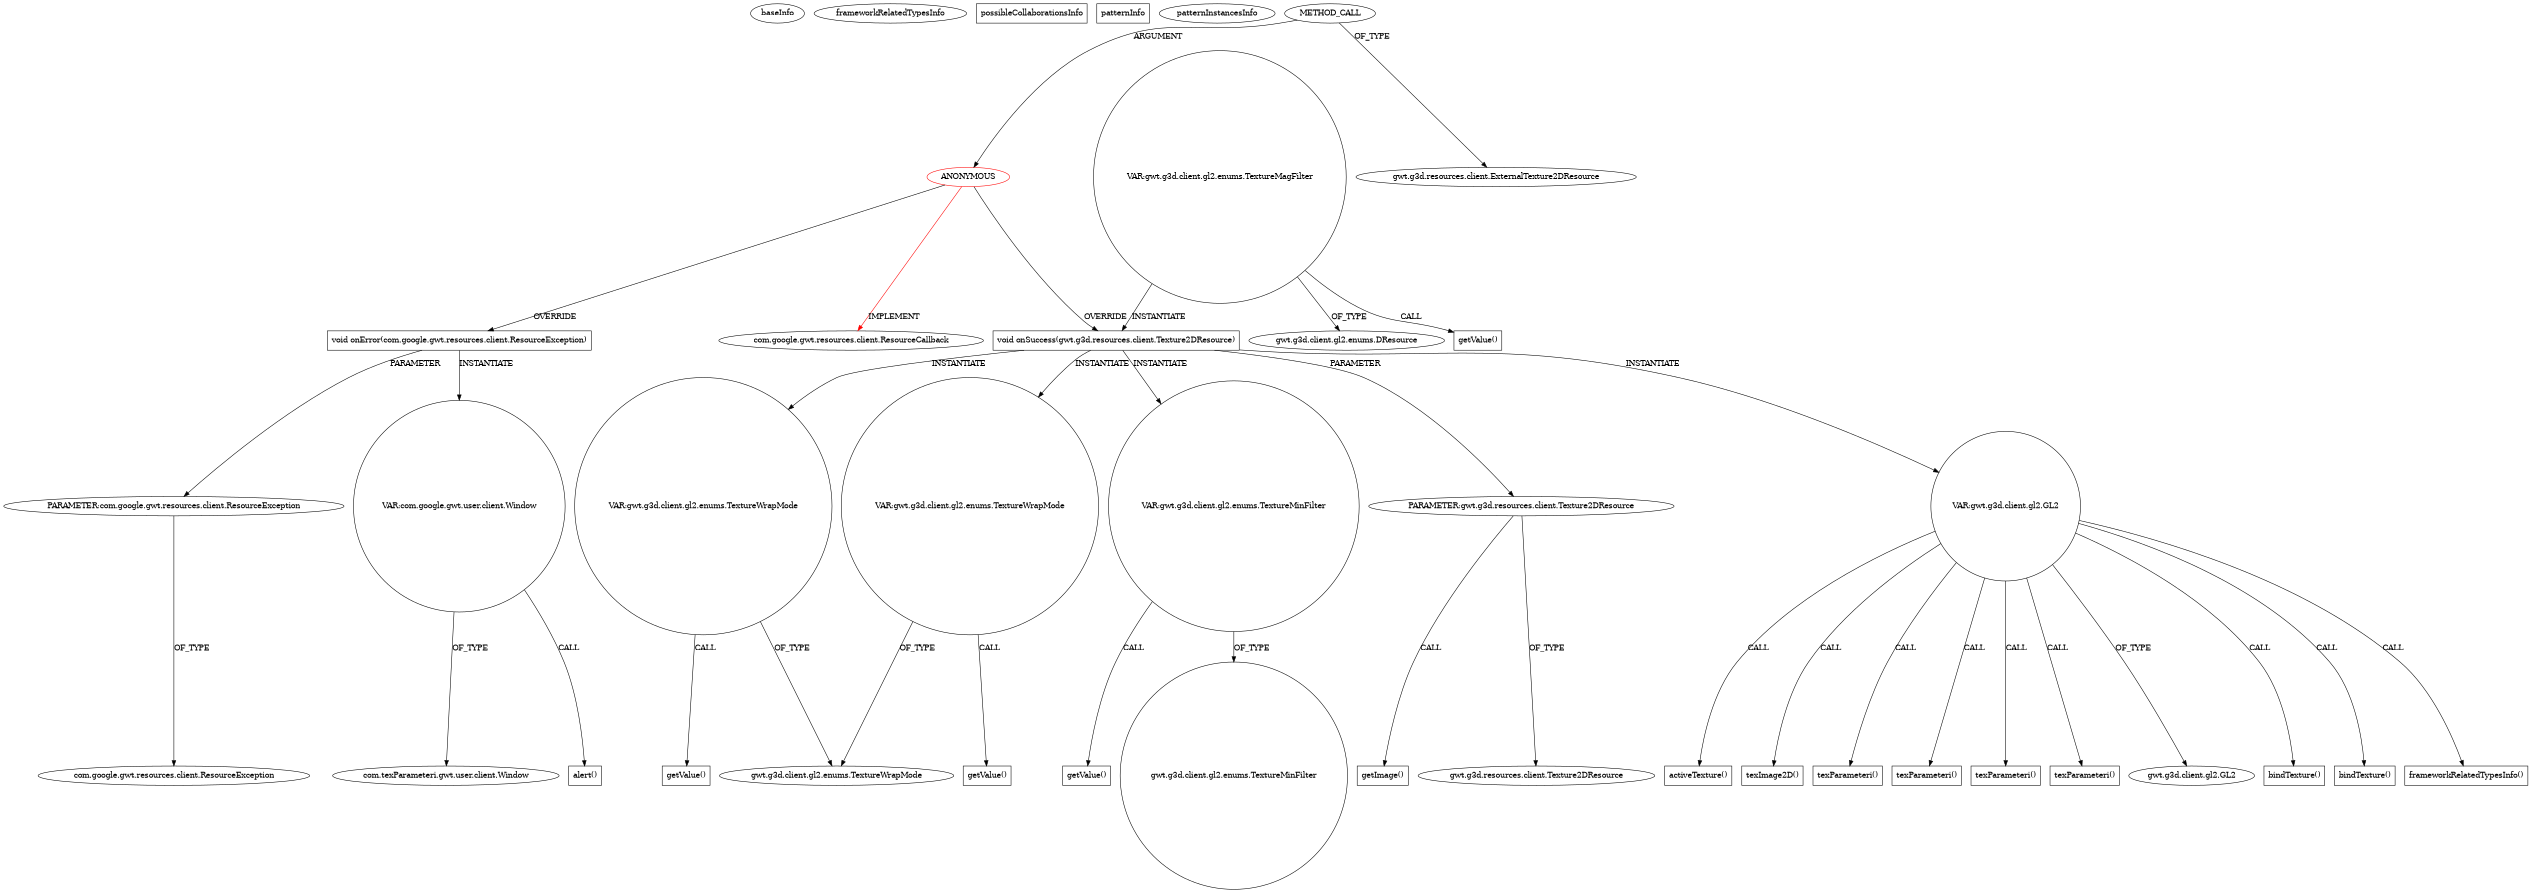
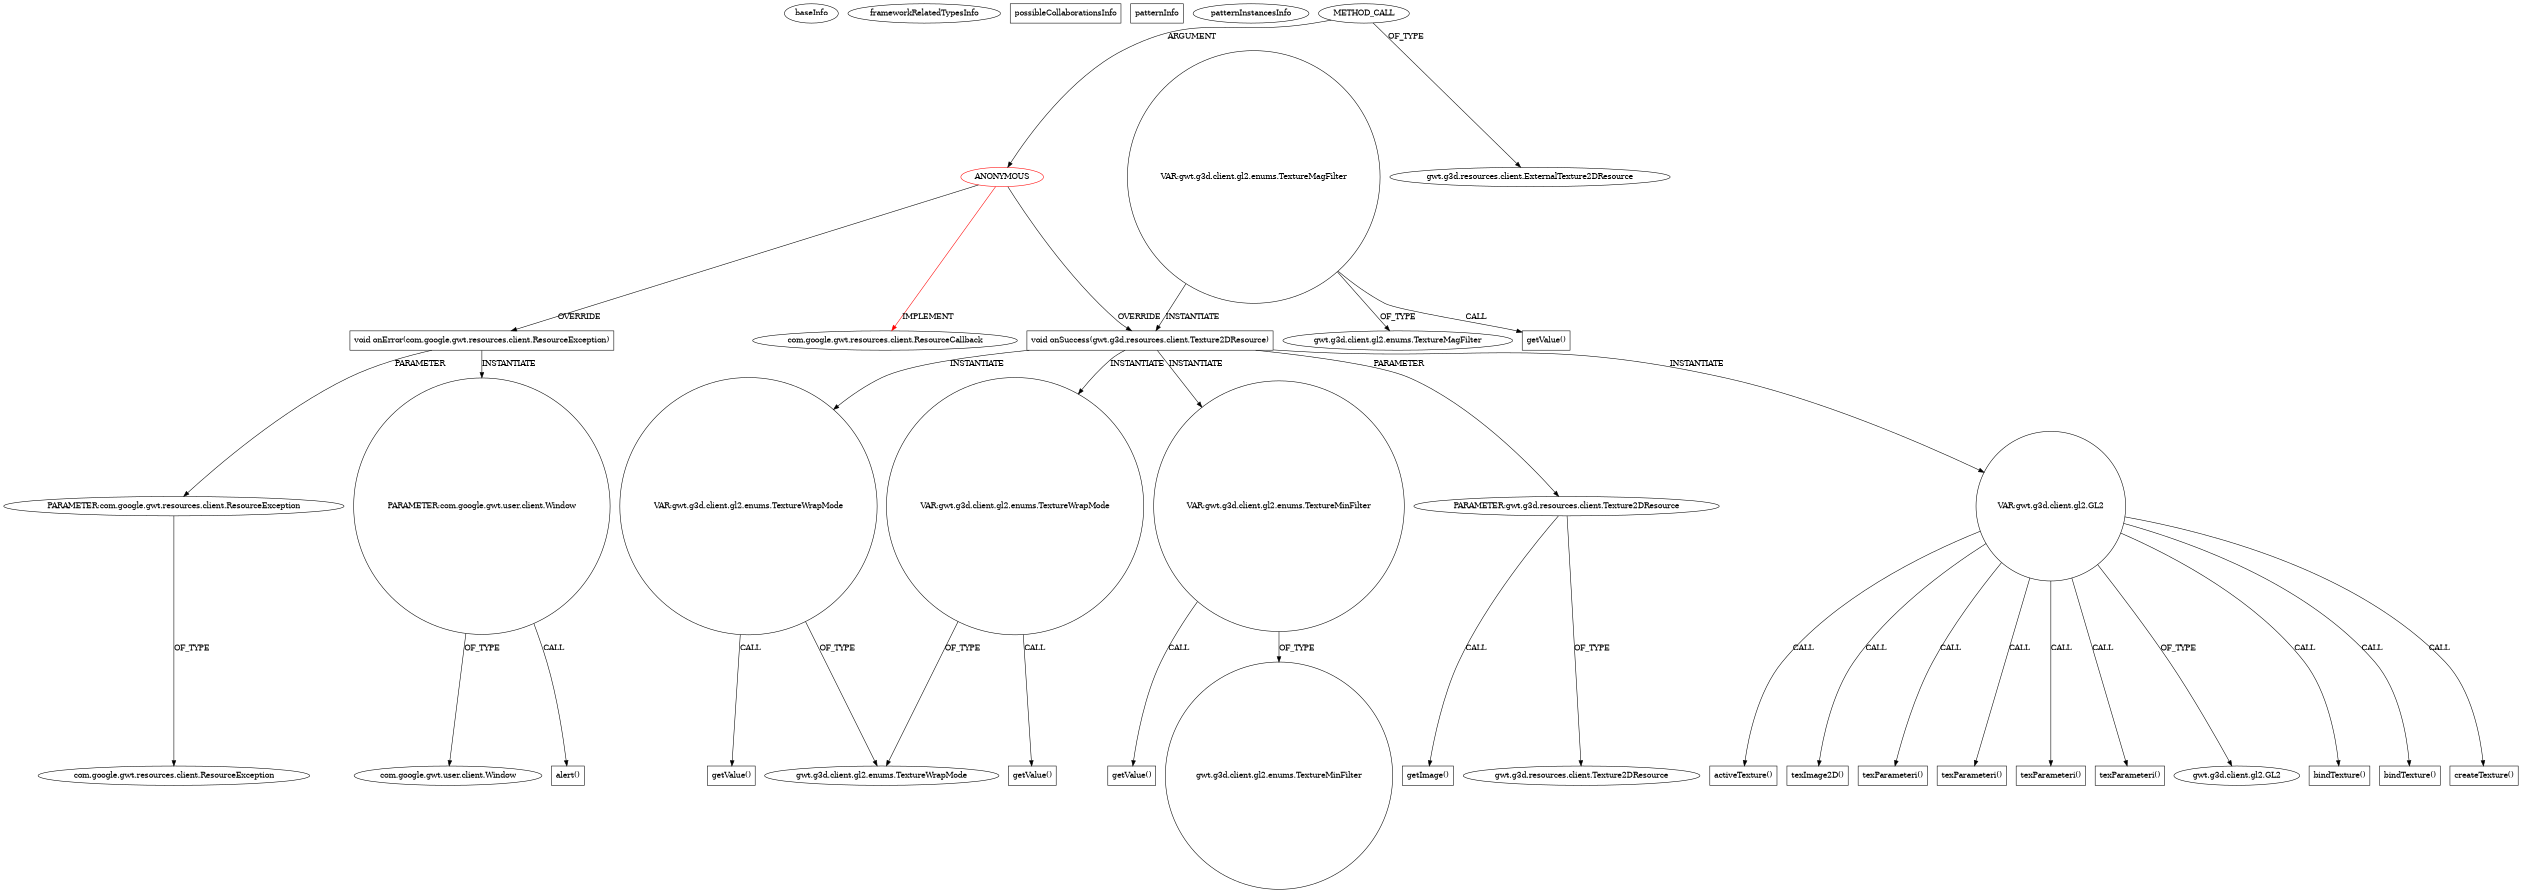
node "gwt.g3d.client.gl2.enums.DResource": label "gwt.g3d.client.gl2.enums.DResource" -> "gwt.g3d.client.gl2.enums.TextureMagFilter"
node "VAR:com.google.gwt.user.client.Window": label "VAR:com.google.gwt.user.client.Window" -> "PARAMETER:com.google.gwt.user.client.Window"
node "com.texParameteri.gwt.user.client.Window": label "com.texParameteri.gwt.user.client.Window" -> "com.google.gwt.user.client.Window"
node "frameworkRelatedTypesInfo()": label "frameworkRelatedTypesInfo()" -> "createTexture()"
